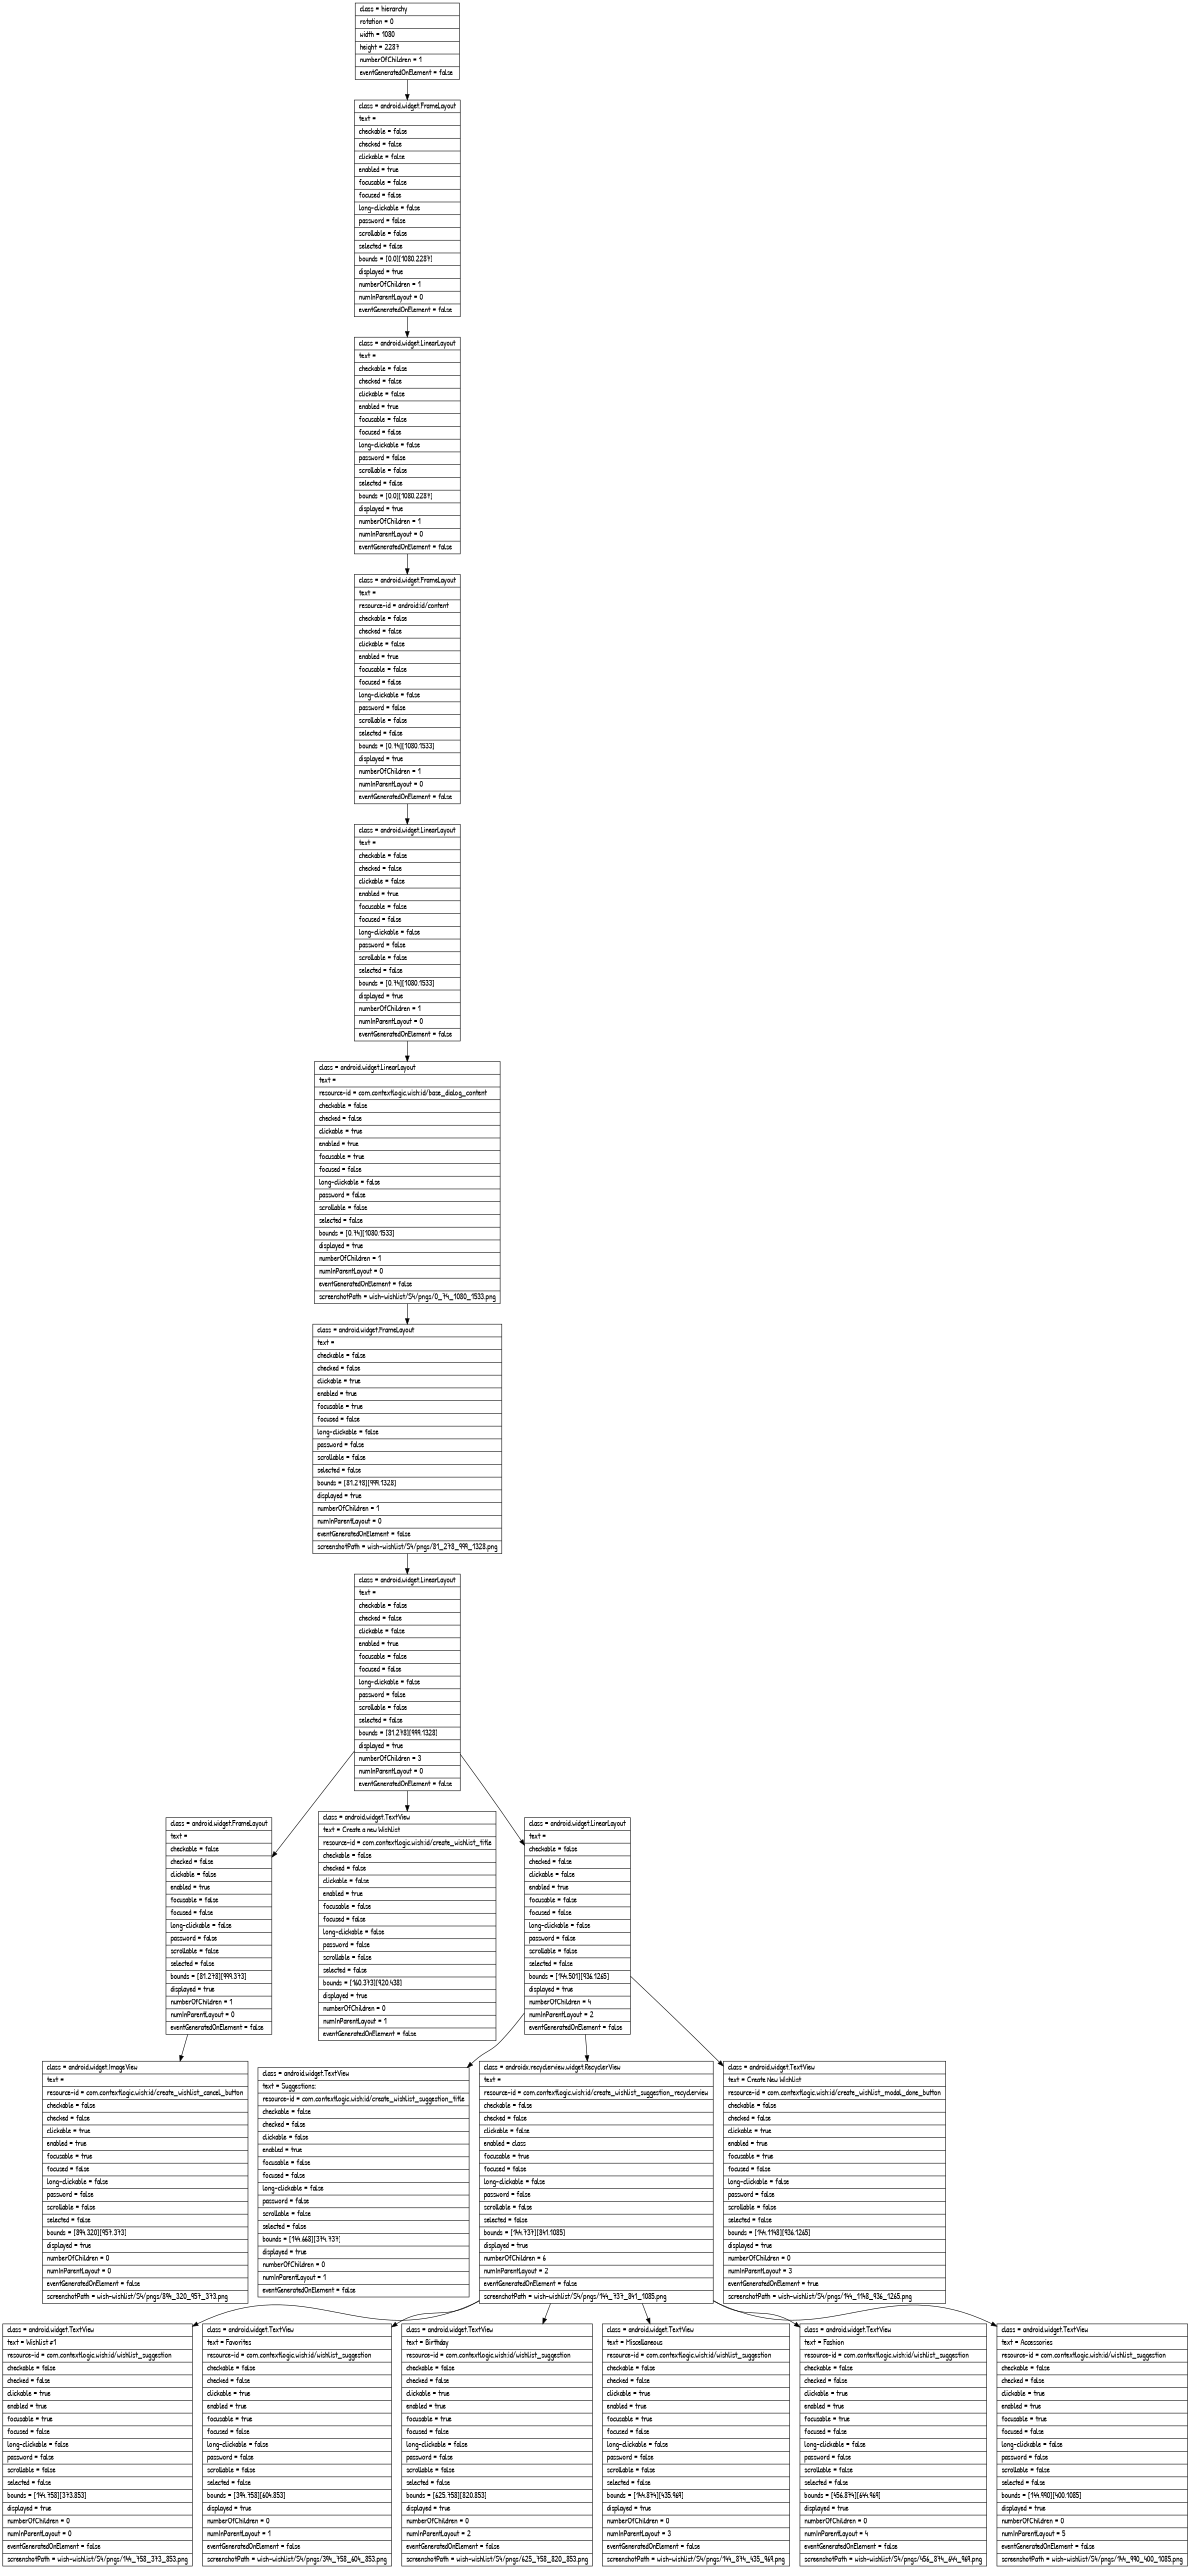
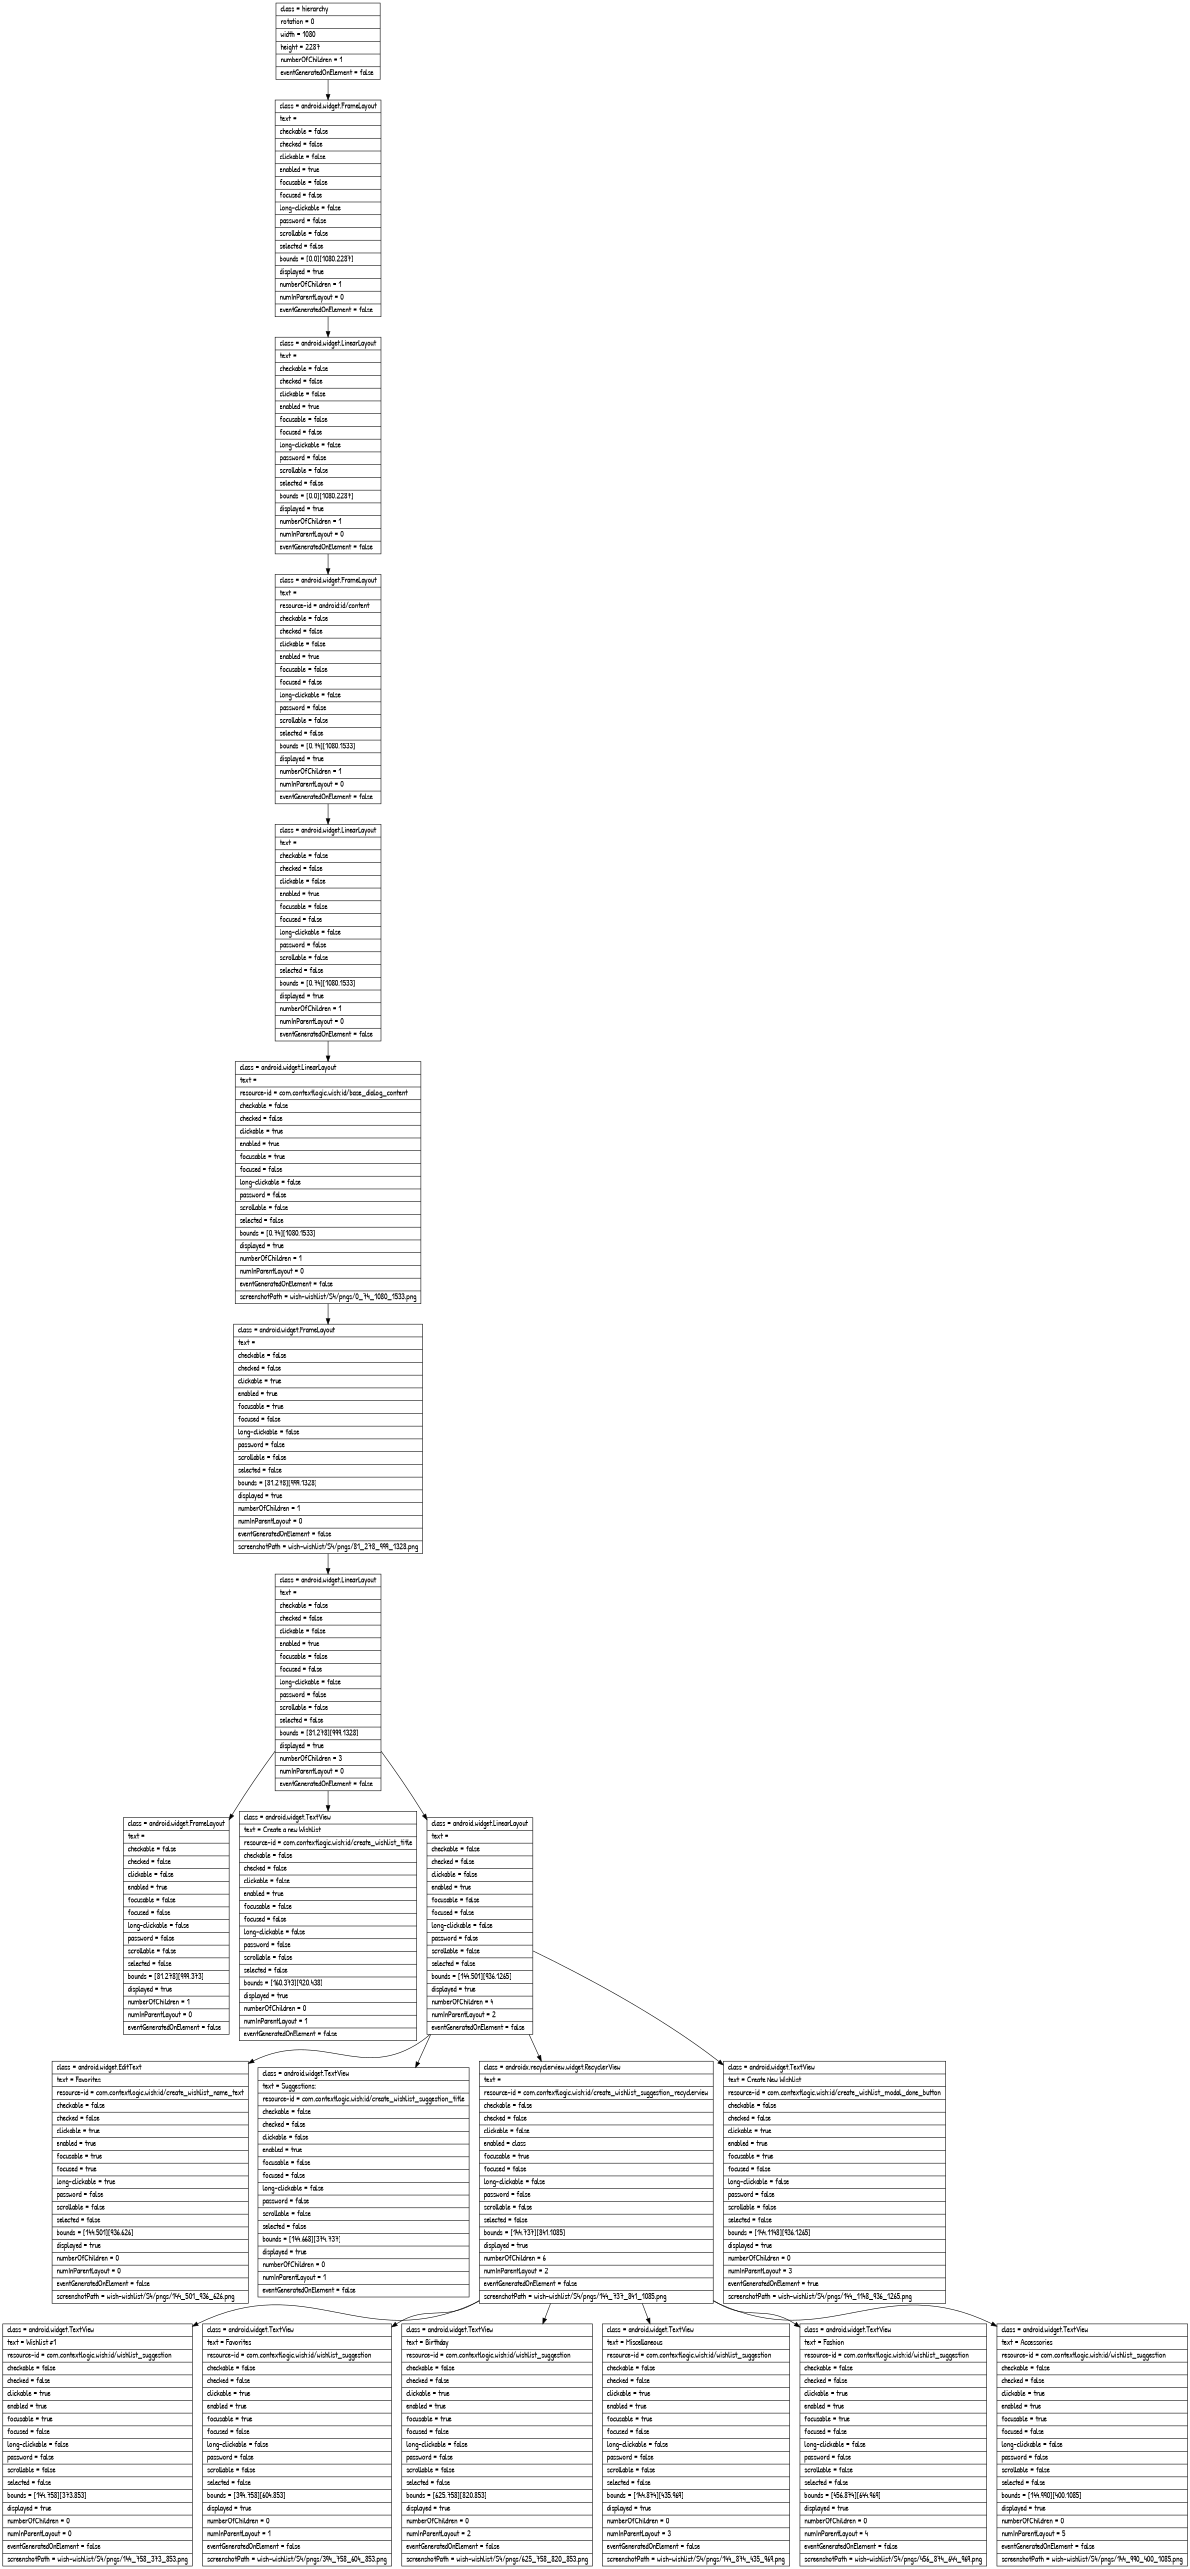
node "class = android.widget.ImageView": removed
node "class = android.widget.EditText": added
